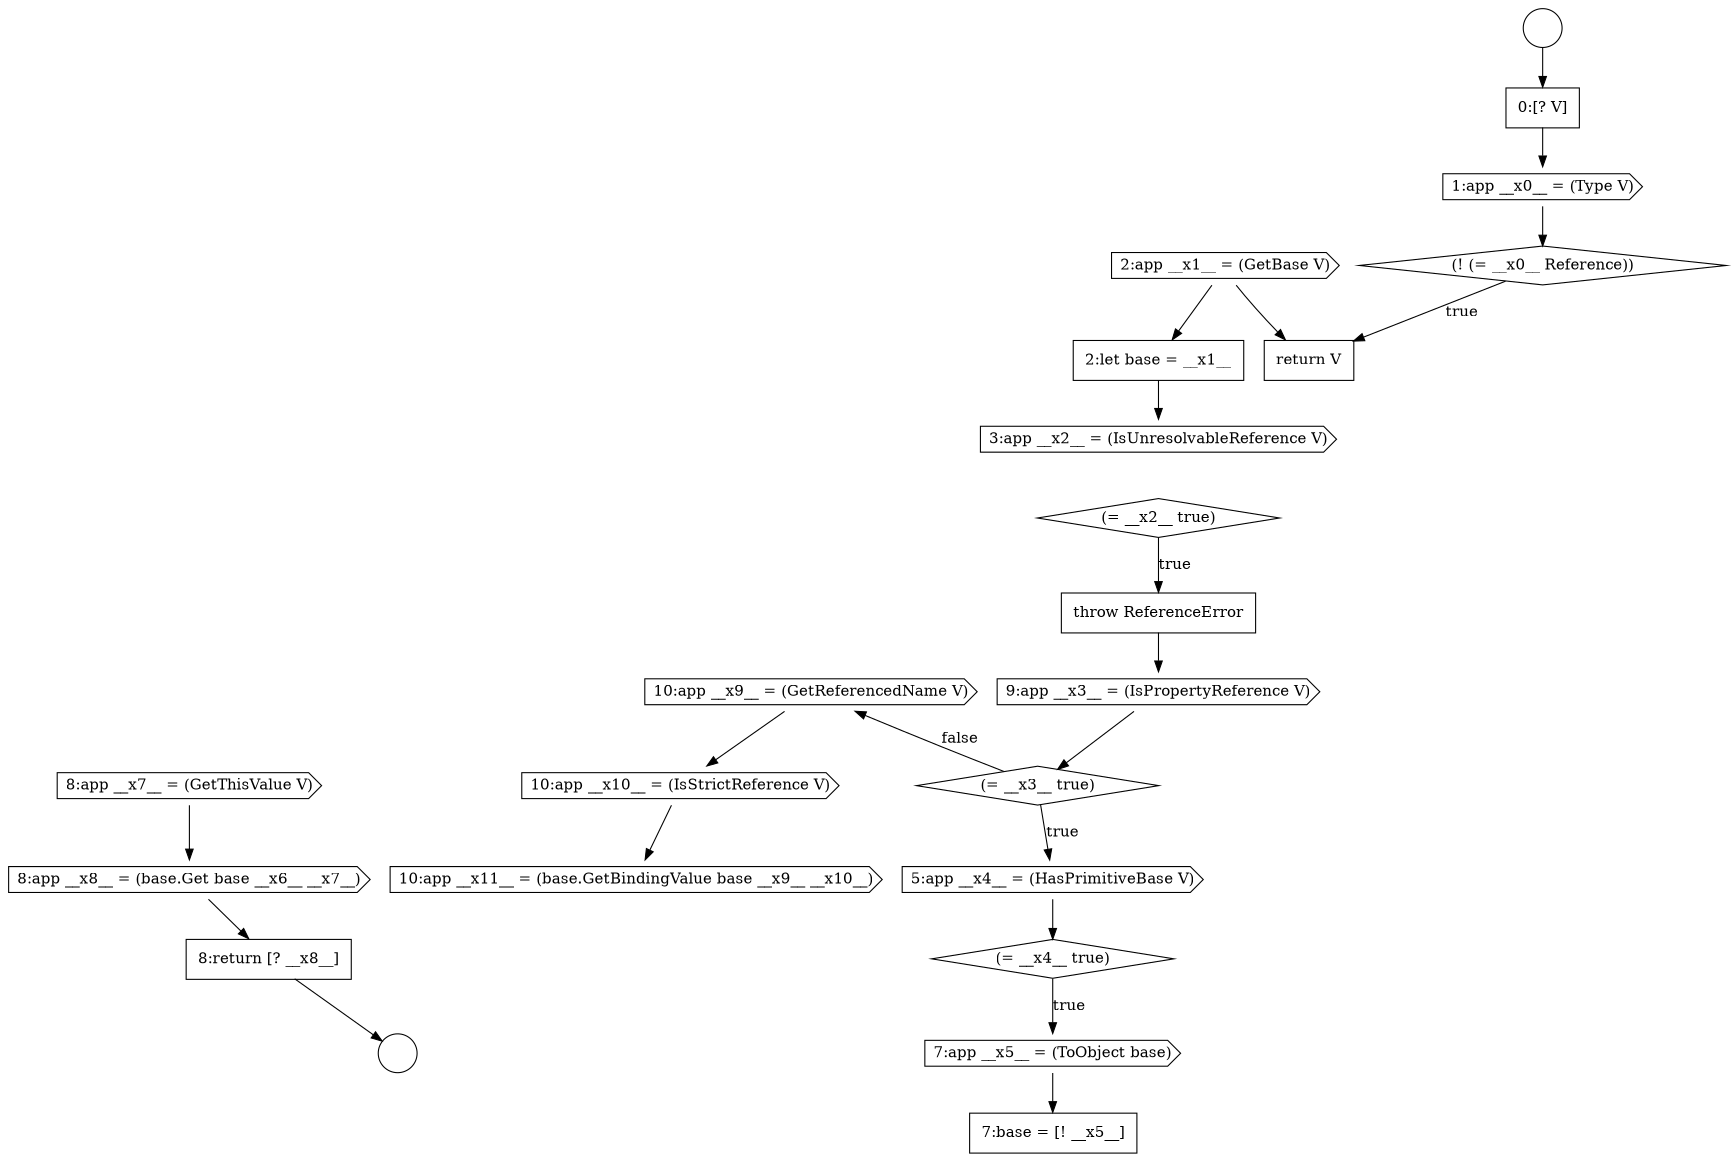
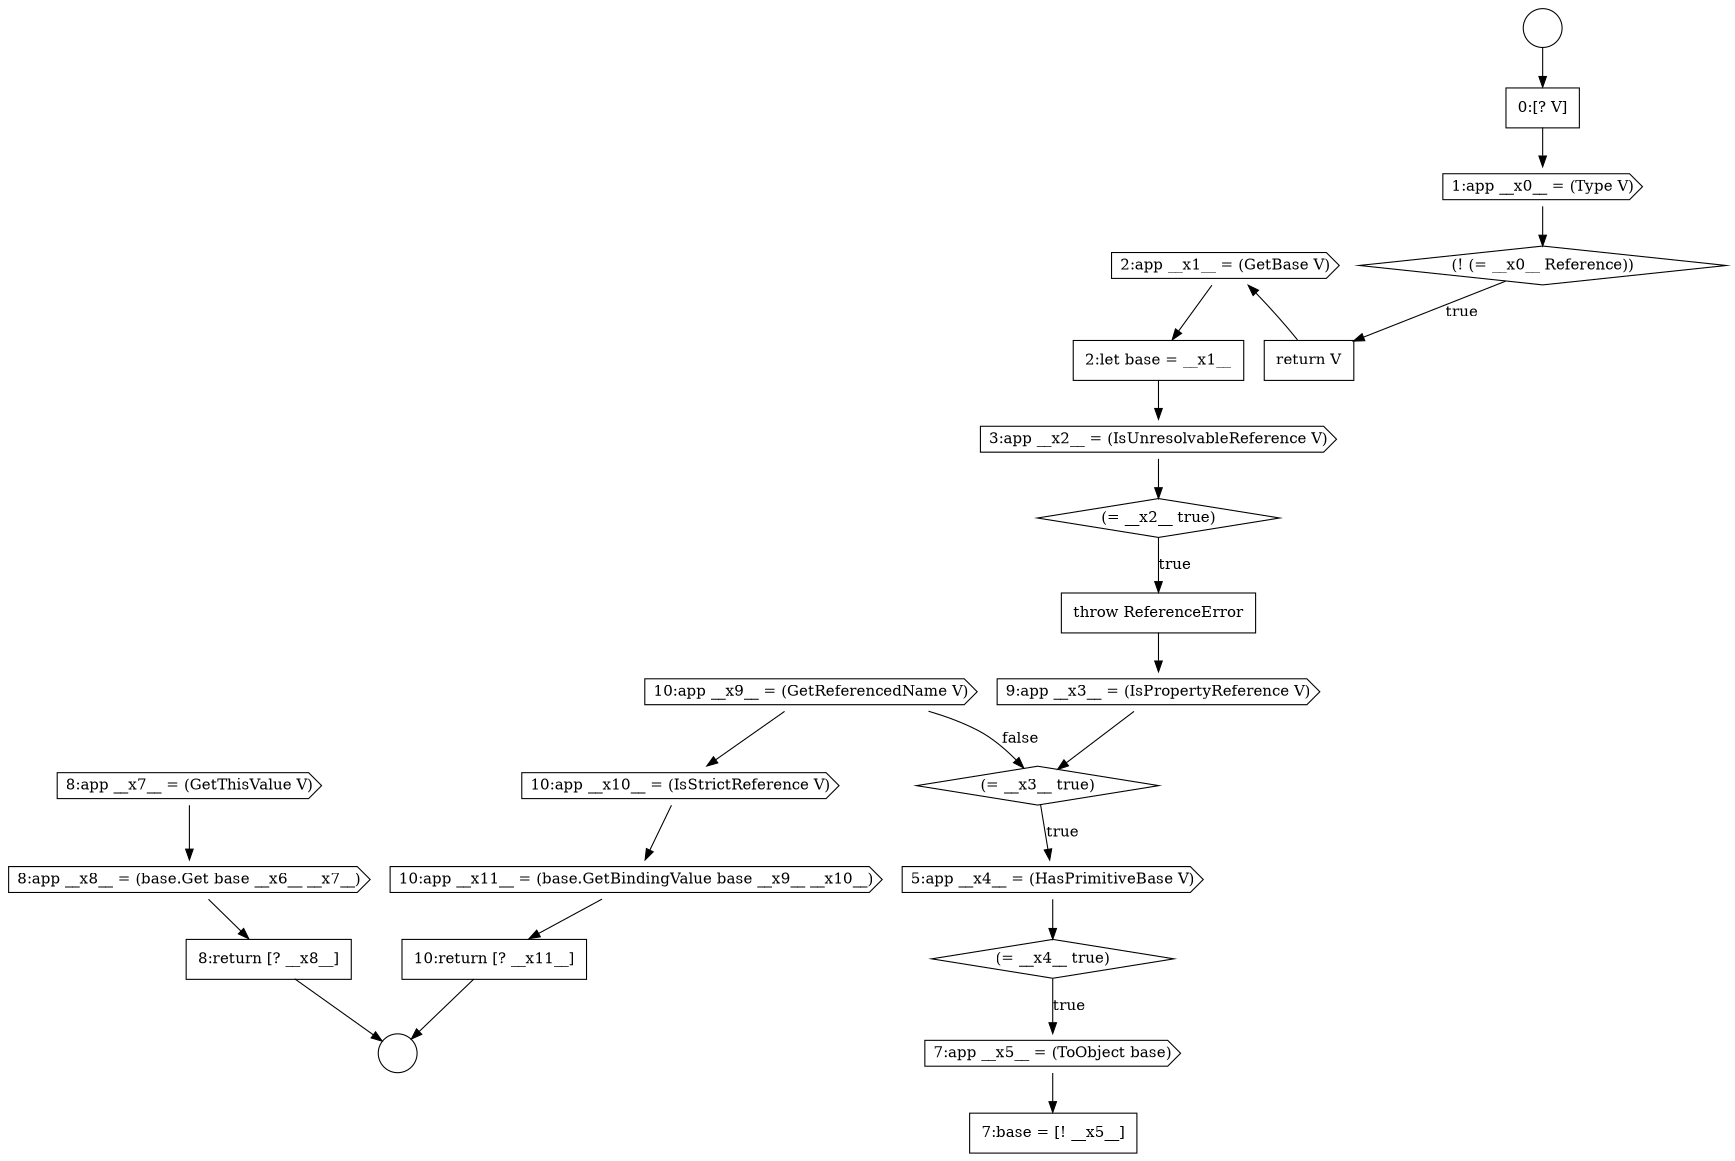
edge "2:app __x1__ = (GetBase V)" -> "return V": reversed
edge "3:app __x2__ = (IsUnresolvableReference V)" -> "(= __x2__ true)": added
edge "(= __x3__ true)" -> "10:app __x9__ = (GetReferencedName V)": reversed
node "10:return [? __x11__]": added
